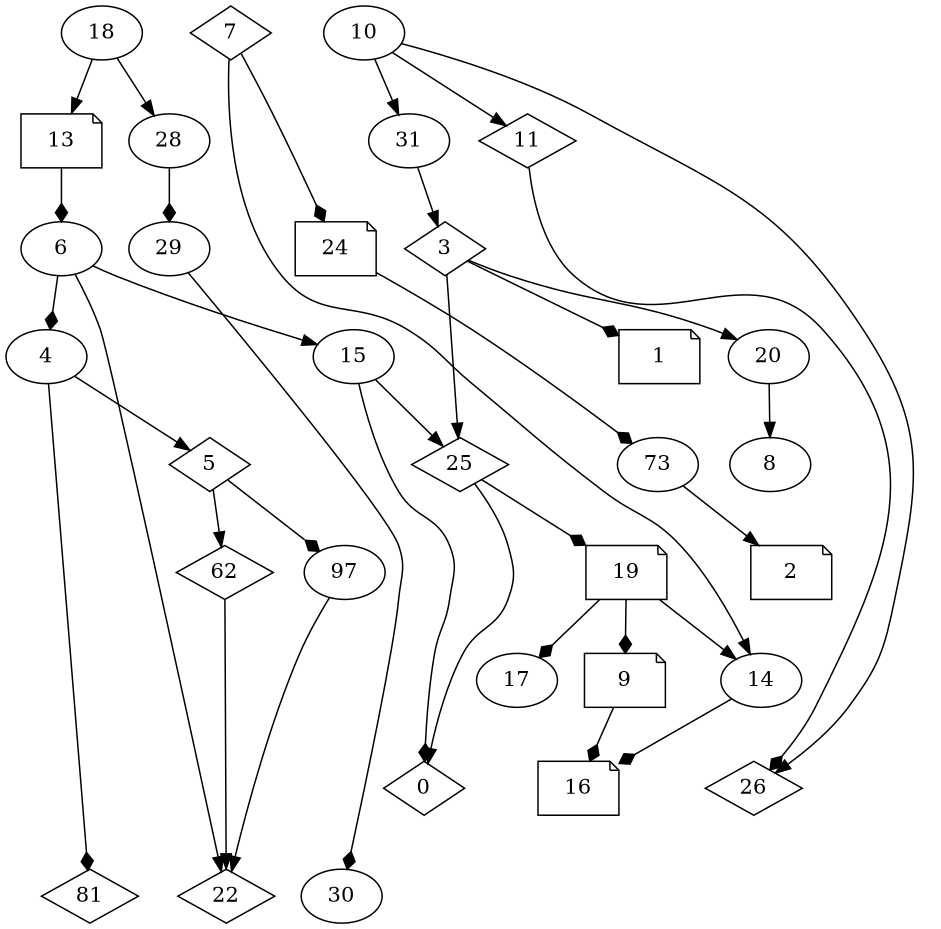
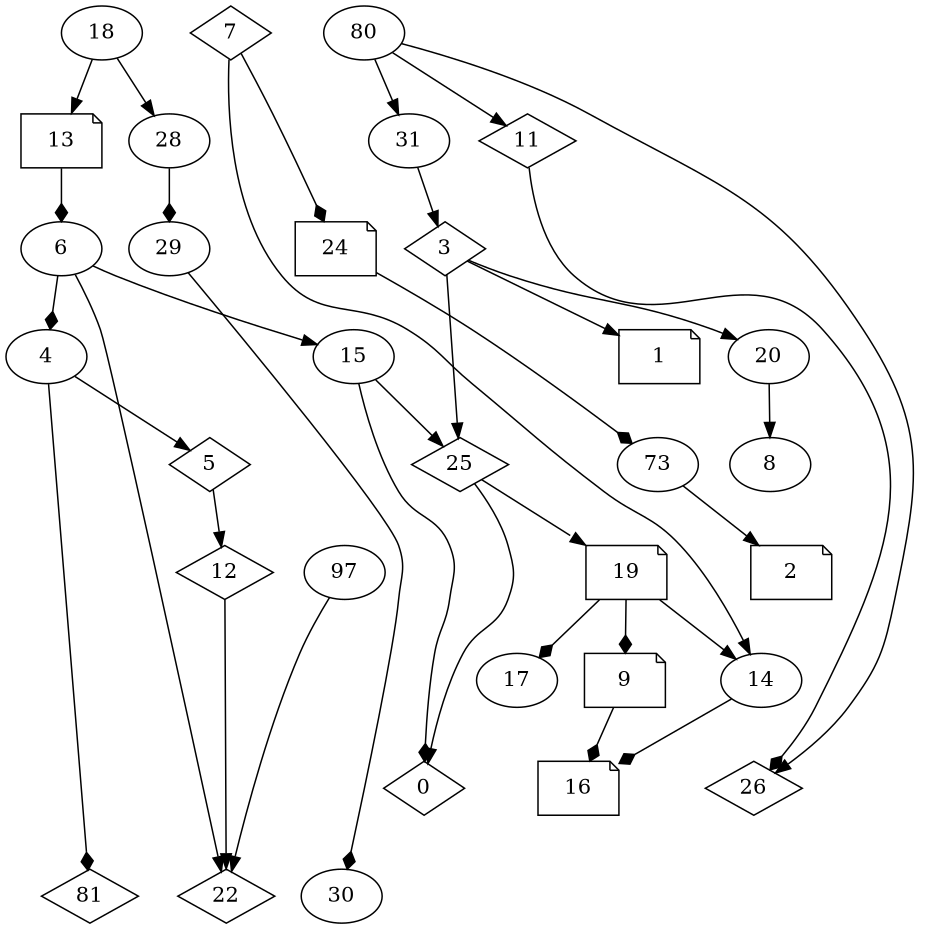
node "10": label "10" -> "80"
edge "3" -> "1": arrowhead diamond -> normal
edge "25" -> "19": arrowhead diamond -> normal
edge "5" -> "97": removed
node "62": label "62" -> "12"
